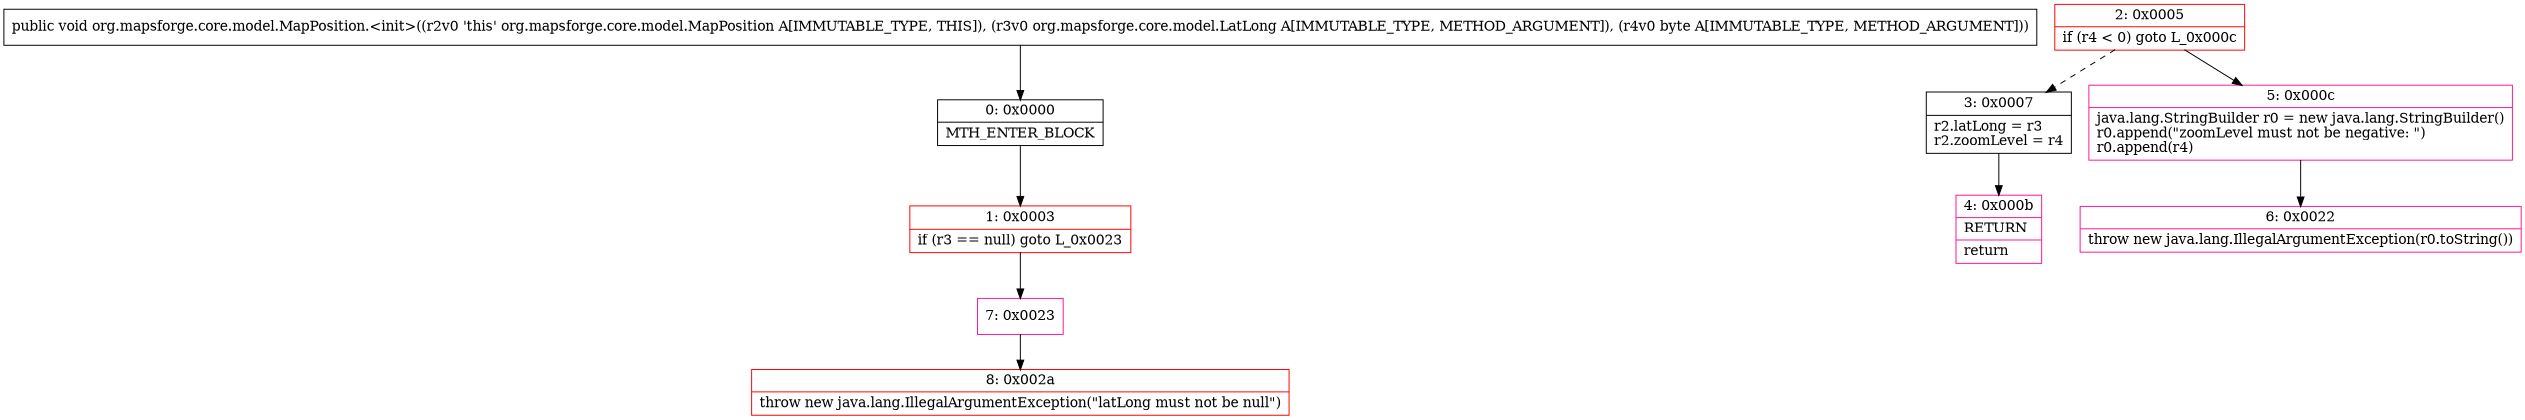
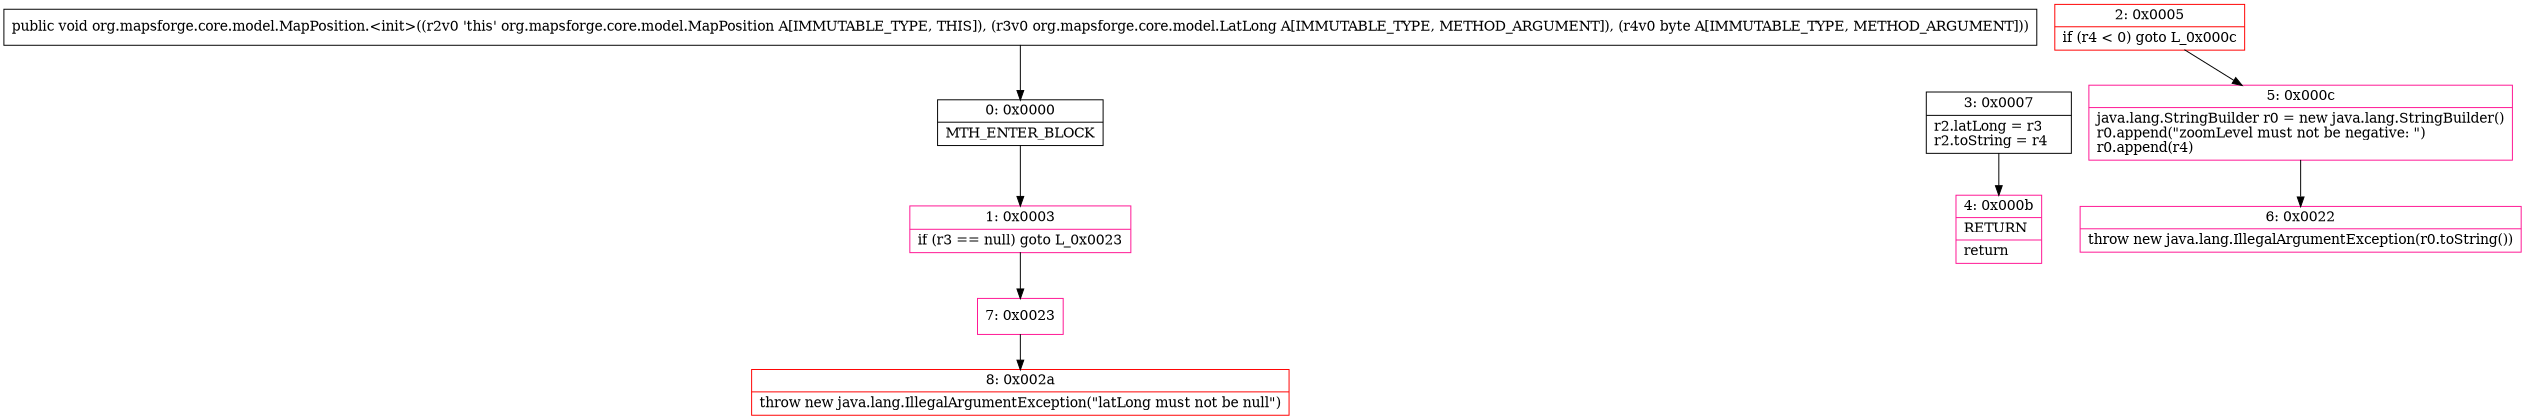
edge "2: 0x0005" -> "3: 0x0007": removed
node "3: 0x0007": text "r2.zoomLevel = r4" -> "r2.toString = r4"
node "1: 0x0003": color red -> deeppink
